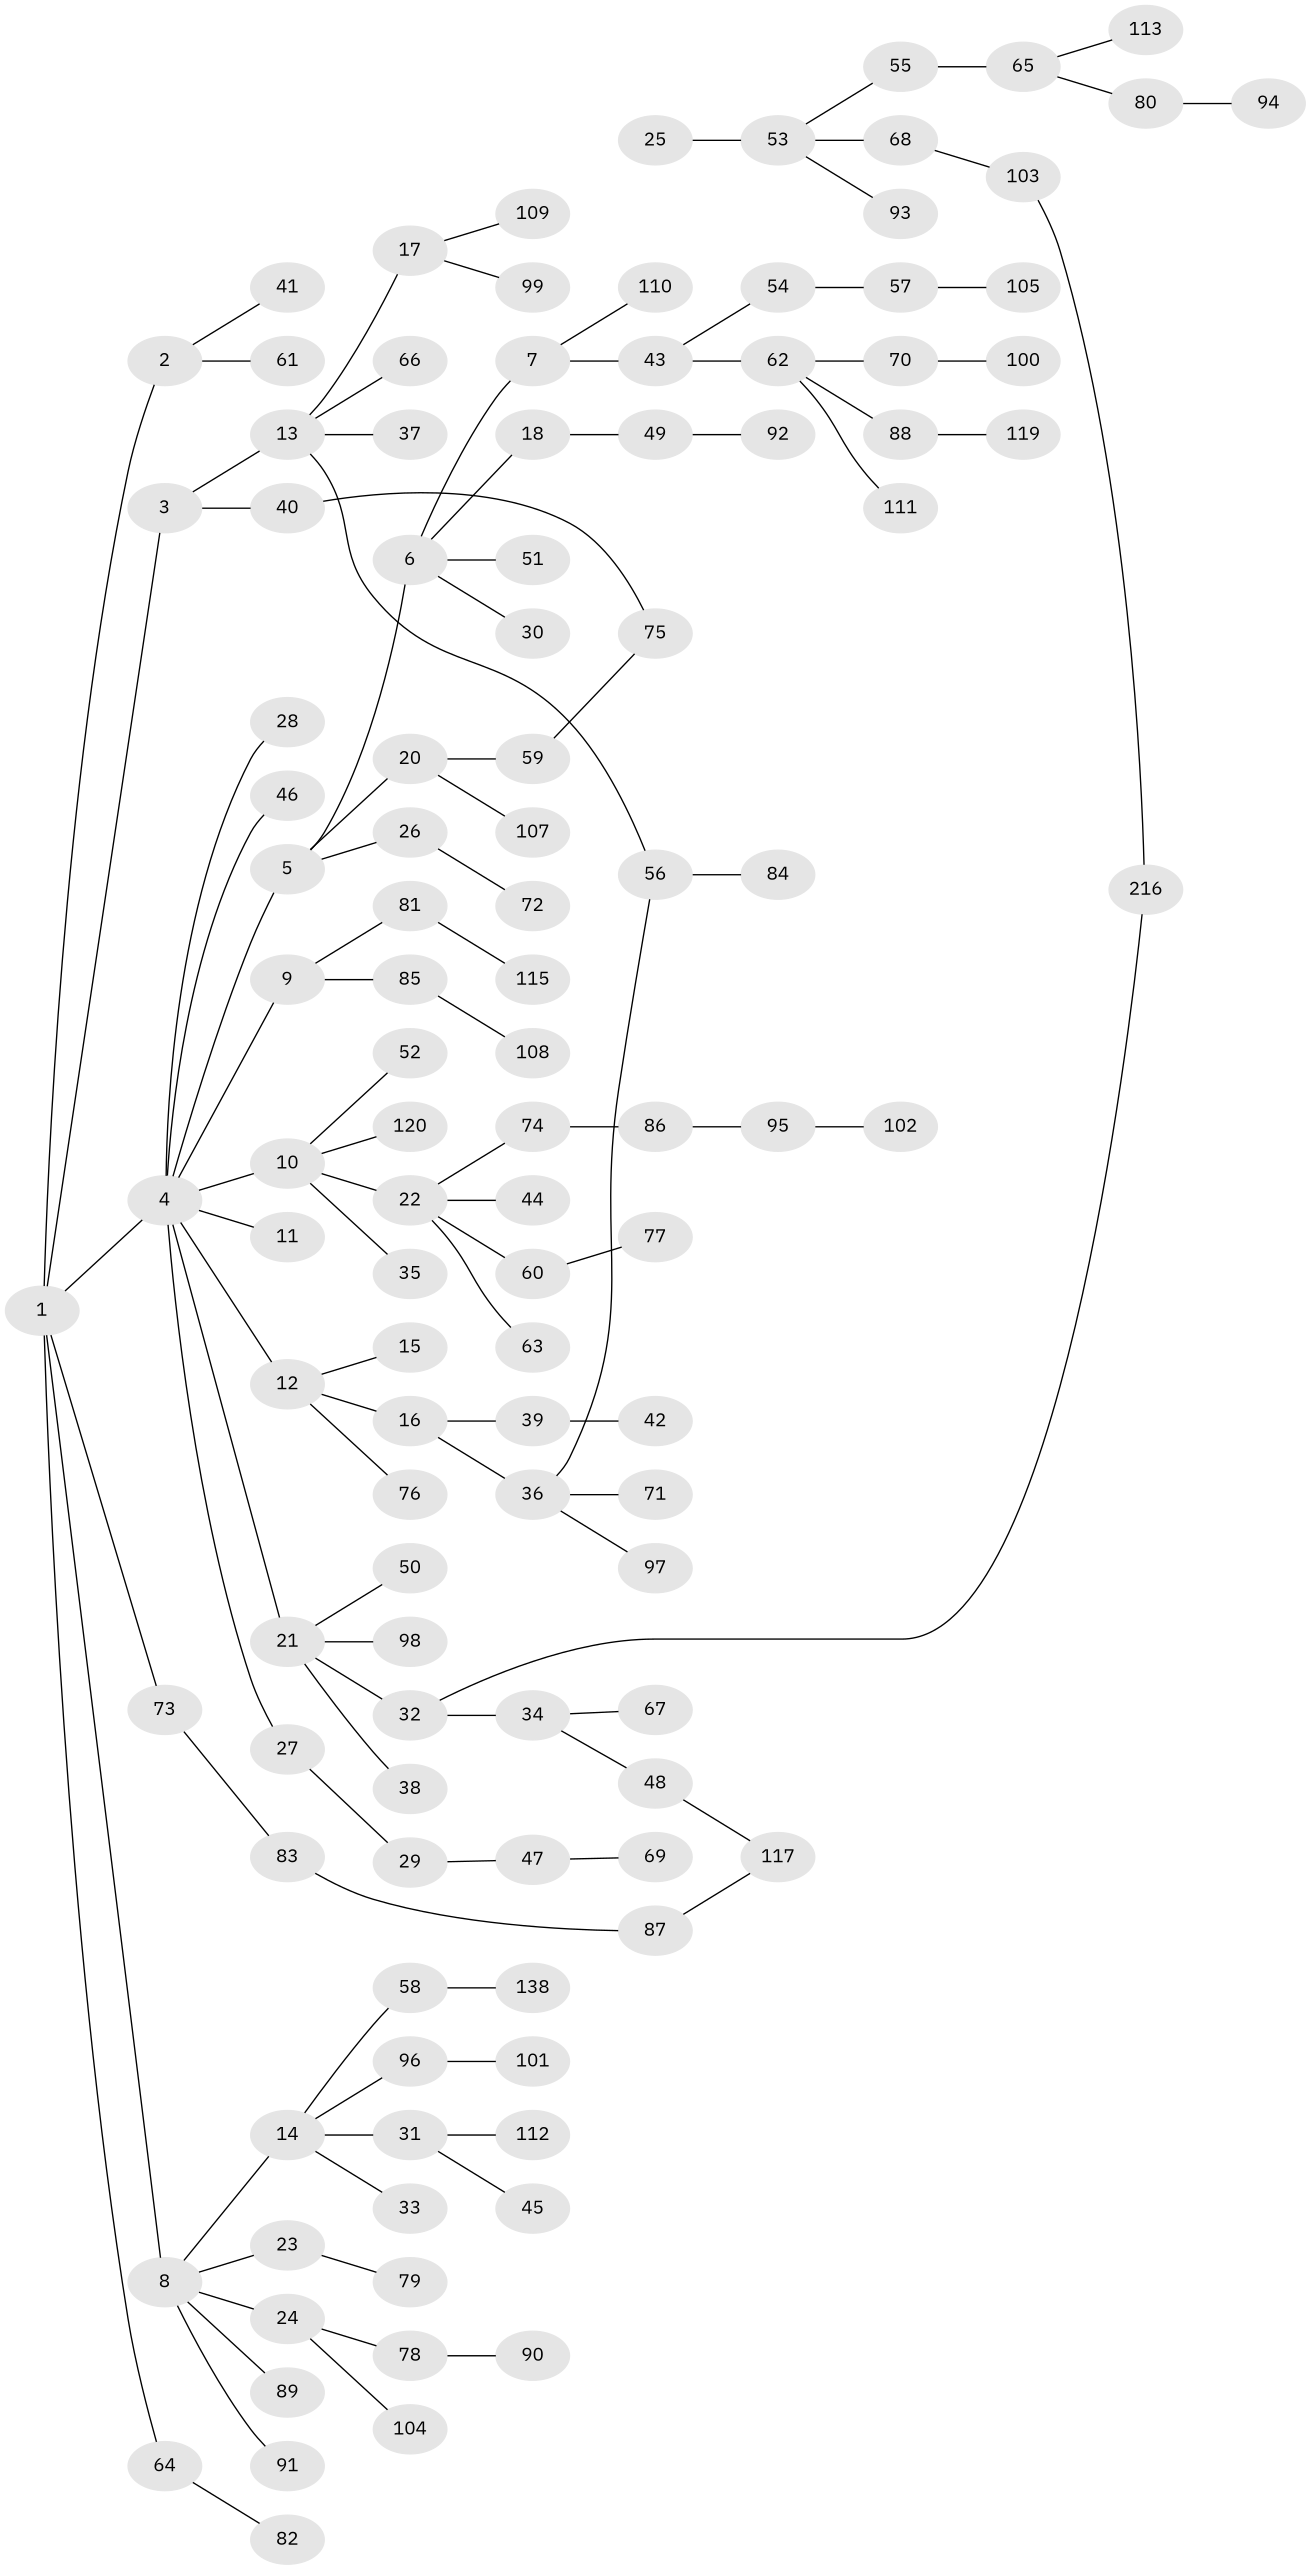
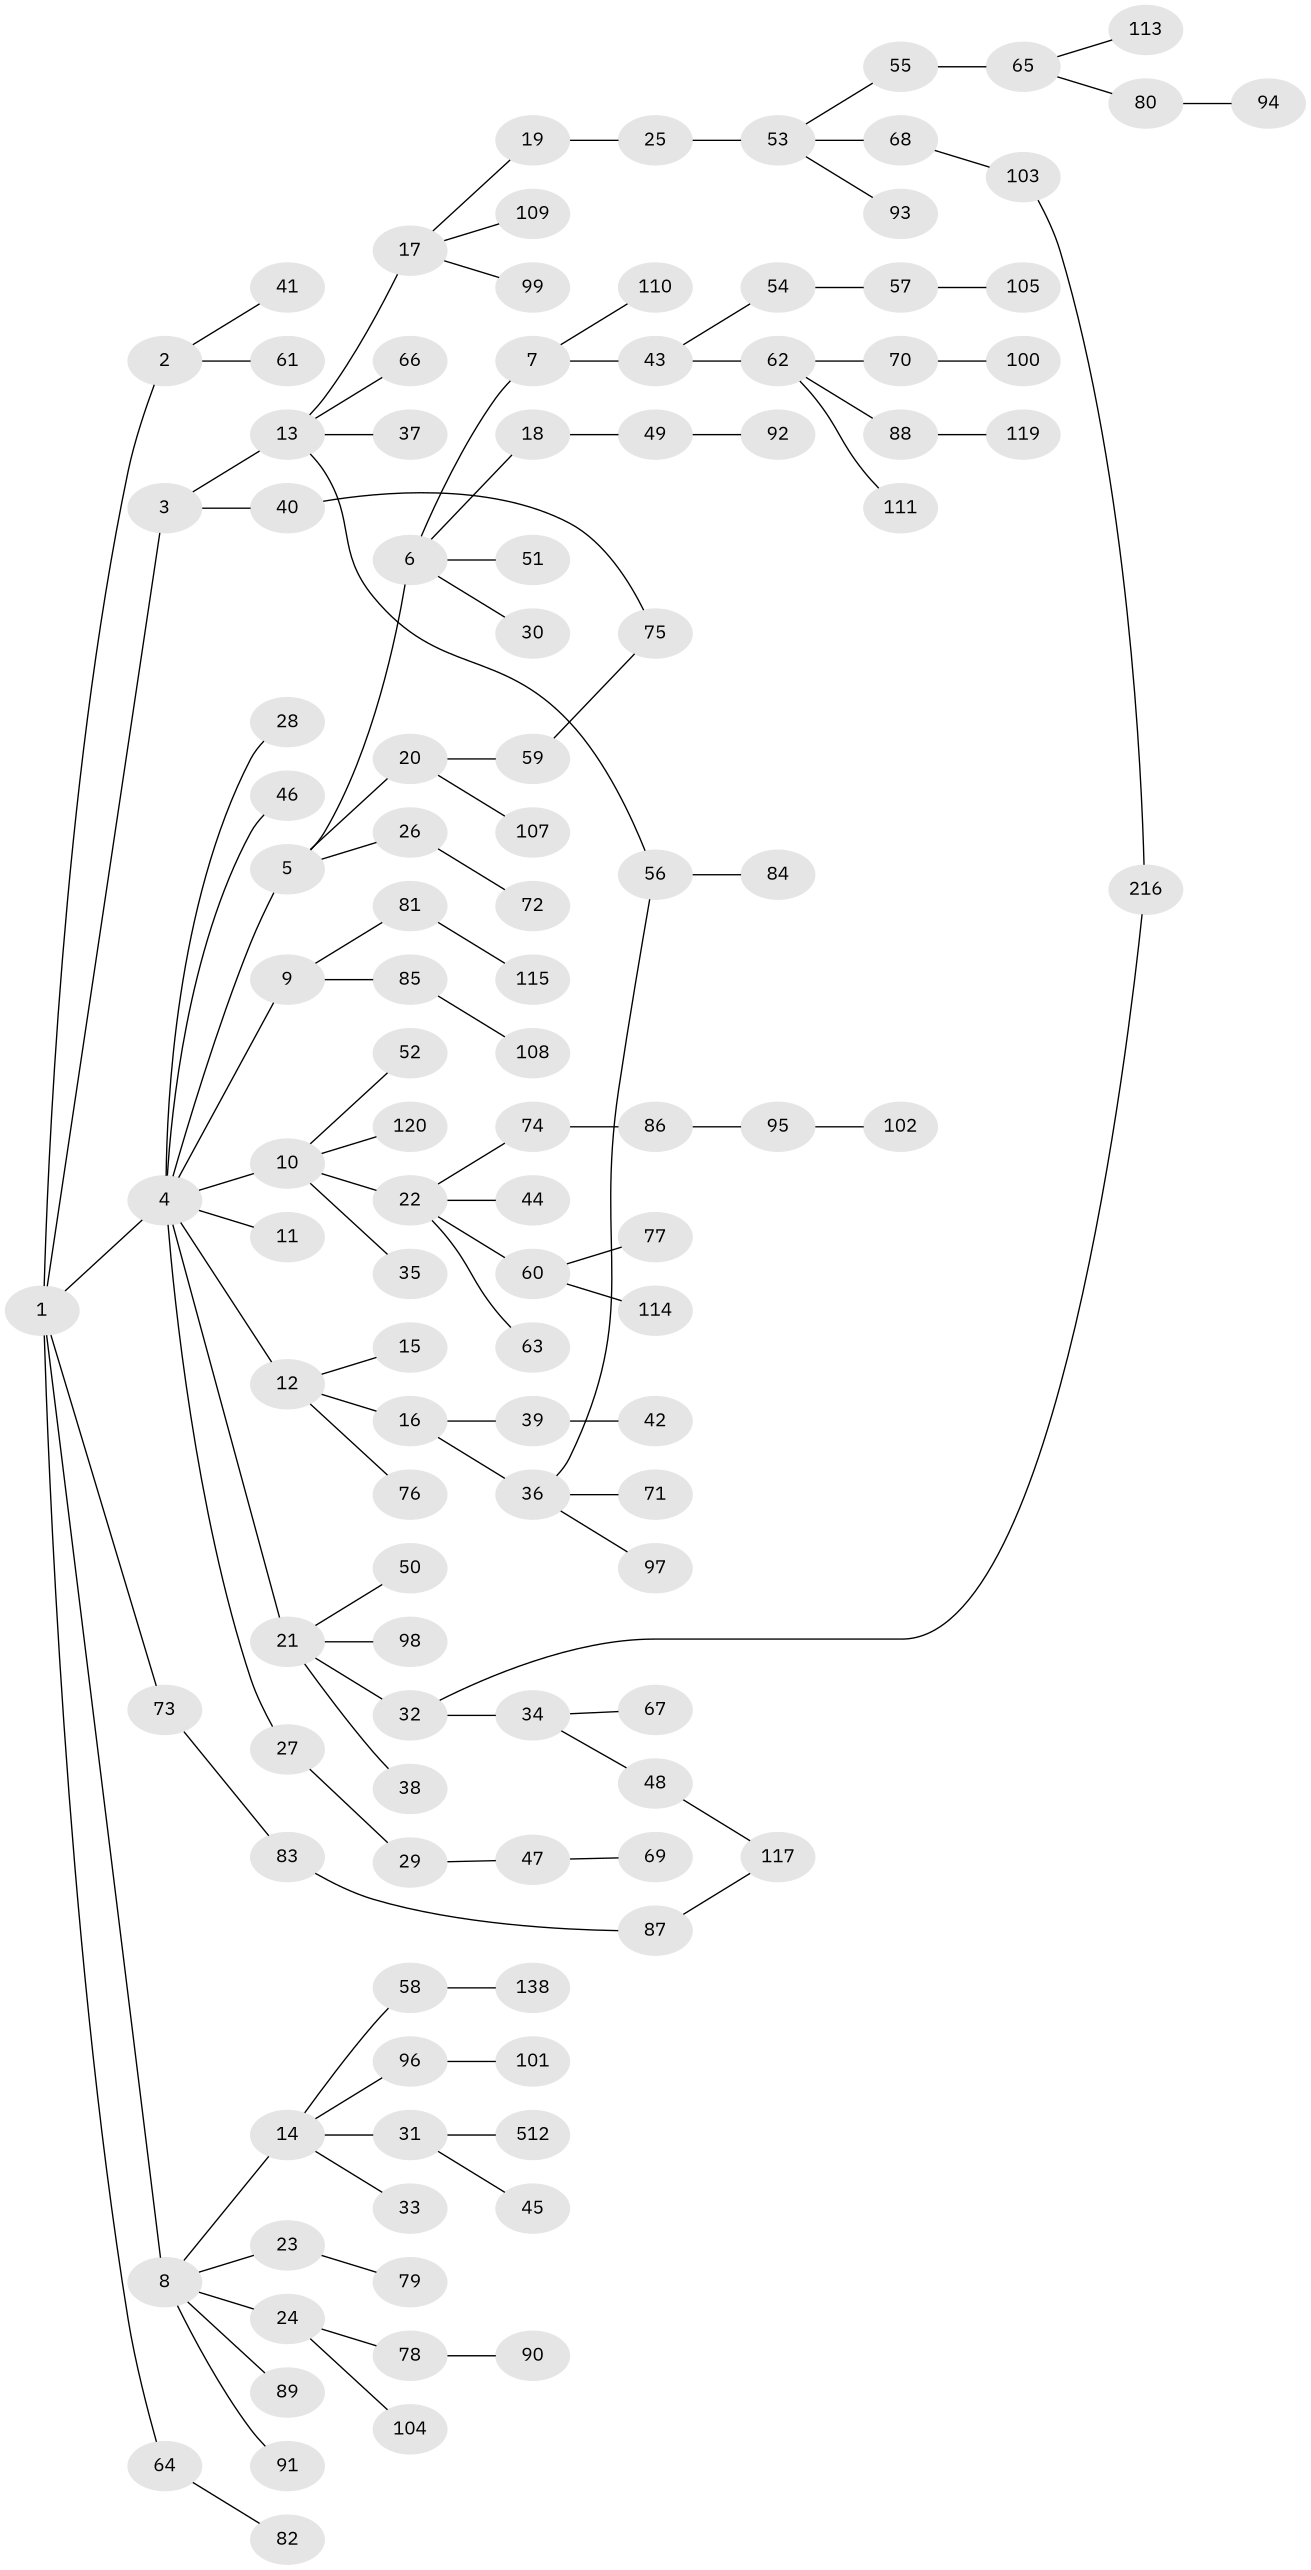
node "19": added
node "114": added
node "112": label "112" -> "512"
